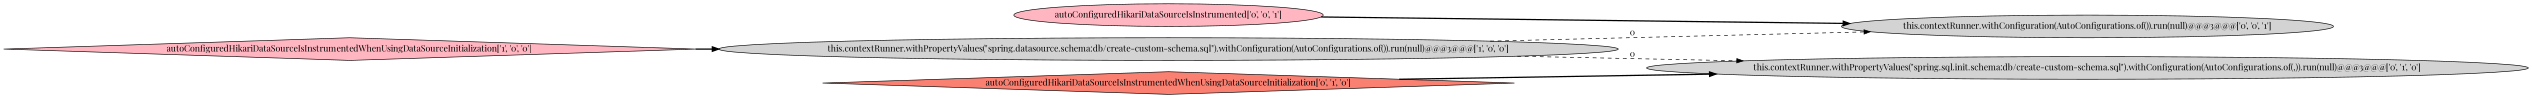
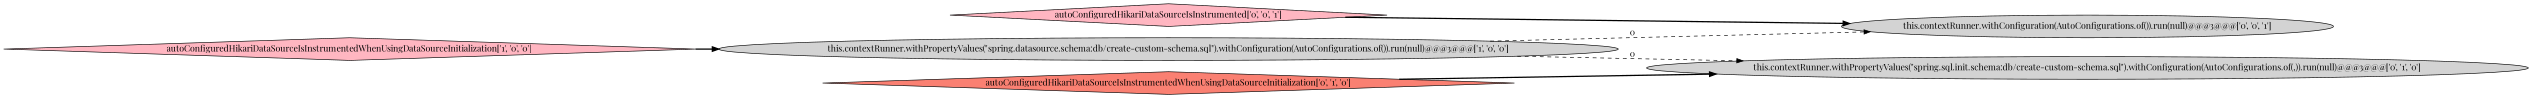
node "autoConfiguredHikariDataSourceIsInstrumented['0', '0', '1']": shape ellipse -> diamond
